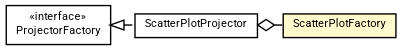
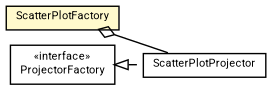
edge "ScatterPlotFactory" -> "ScatterPlotProjector": reversed
